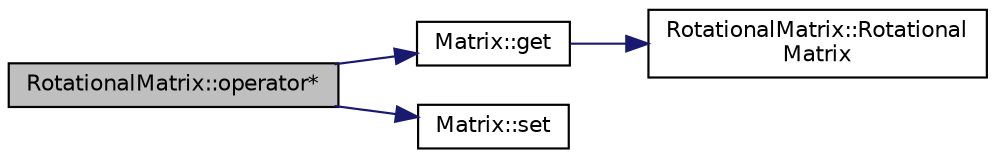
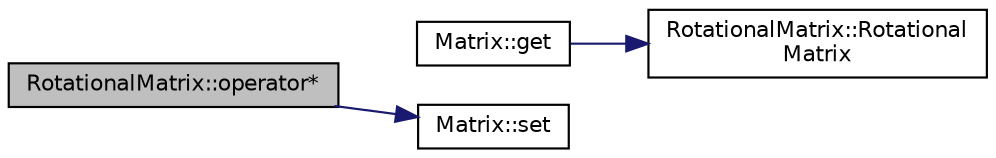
edge "RotationalMatrix::operator*" -> "Matrix::get": removed
